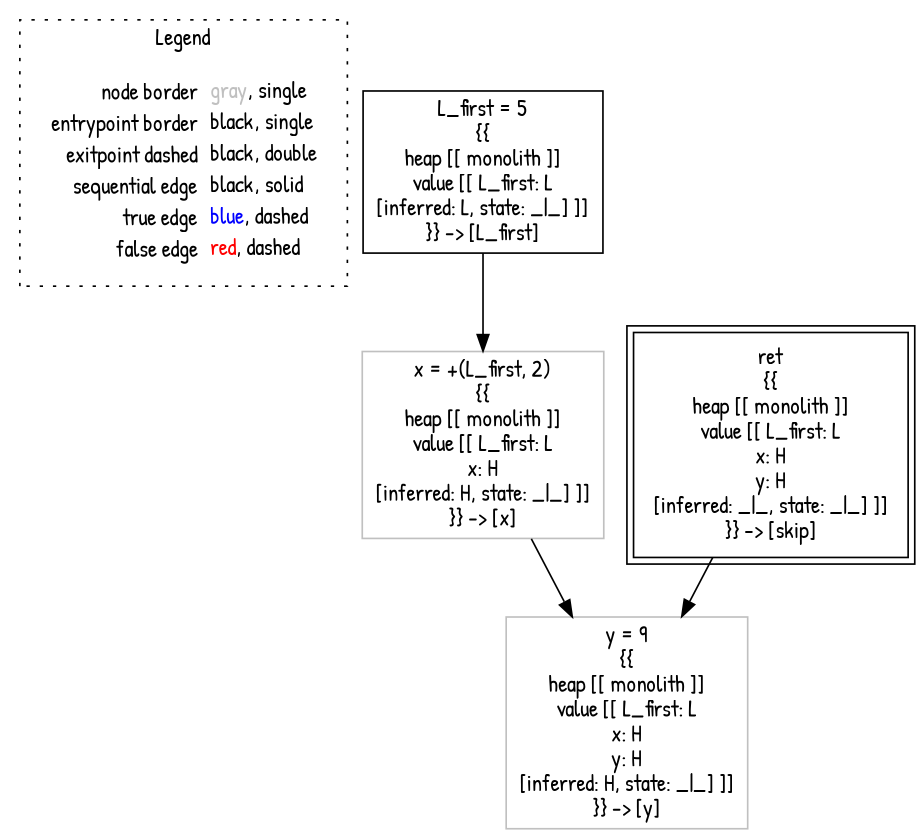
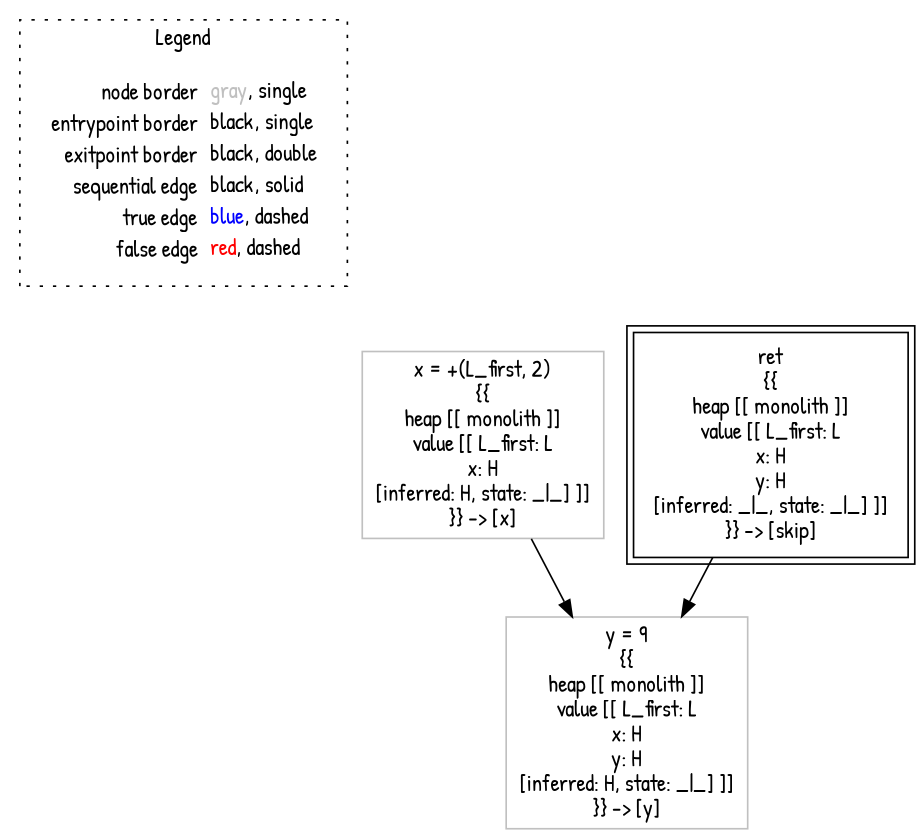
node "node border": text "exitpoint dashed" -> "exitpoint border"
node "L_first = 5": removed
